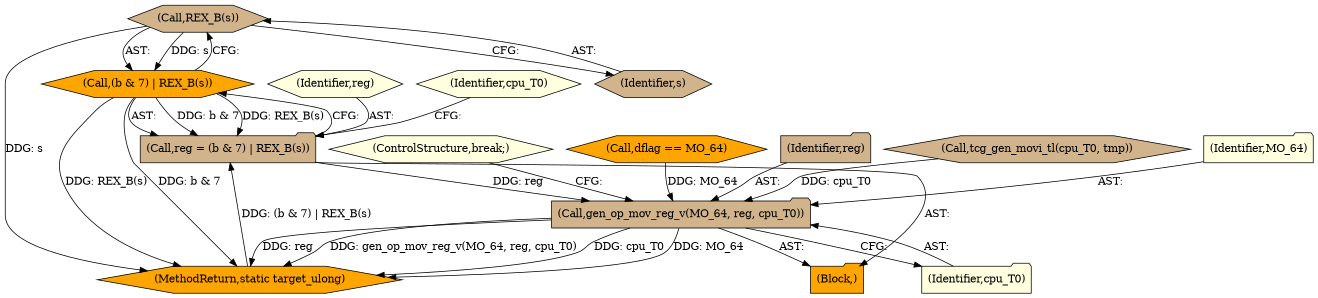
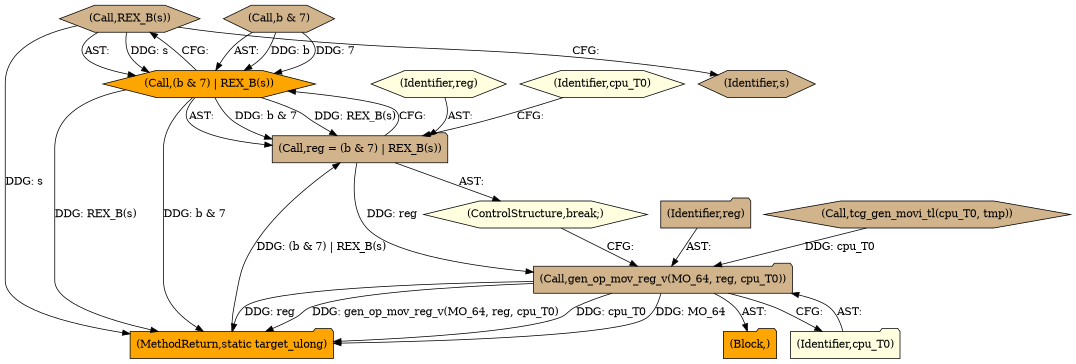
node "(Call,b & 7)": added
edge "(Identifier,s)" -> "(Call,REX_B(s))": removed, label "AST:"
node "(Call,dflag == MO_64)": removed
node "(Identifier,MO_64)": removed
edge "(Call,reg = (b & 7) | REX_B(s))" -> "(Block,)": now "(Call,reg = (b & 7) | REX_B(s))" -> "(ControlStructure,break;)"
node "(MethodReturn,static target_ulong)": shape hexagon -> folder
